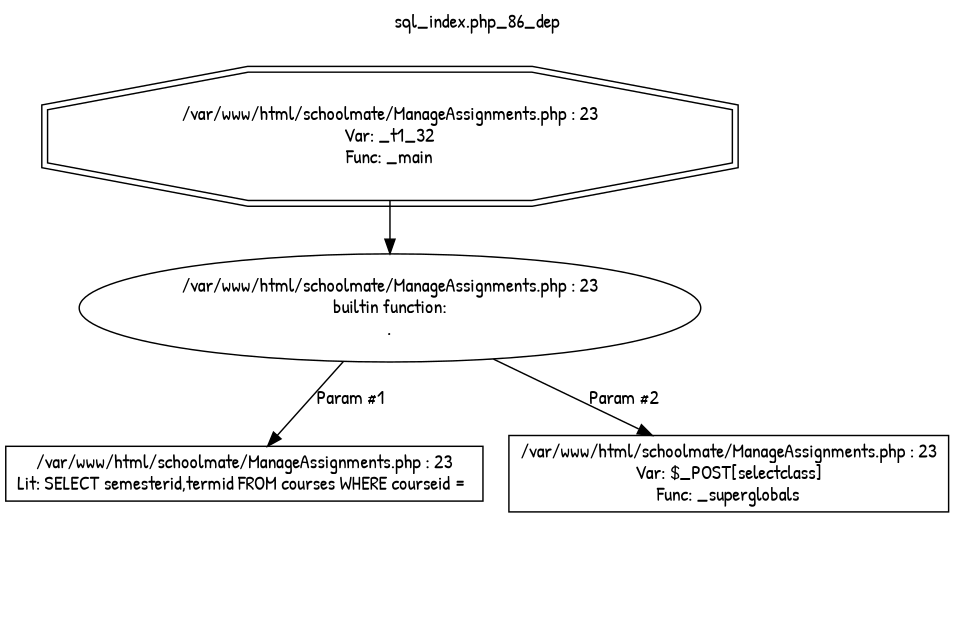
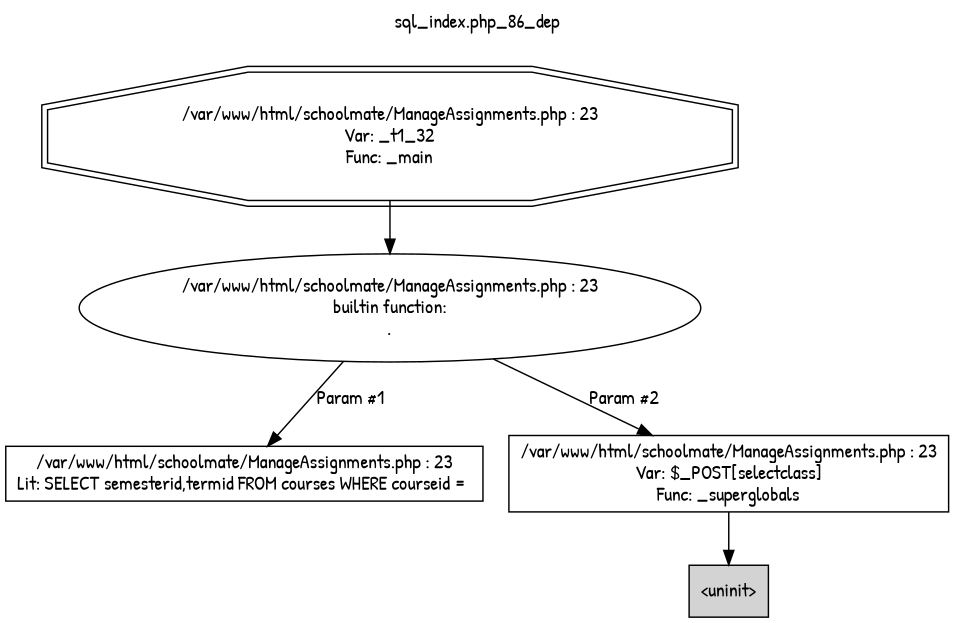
node "<uninit>": added
